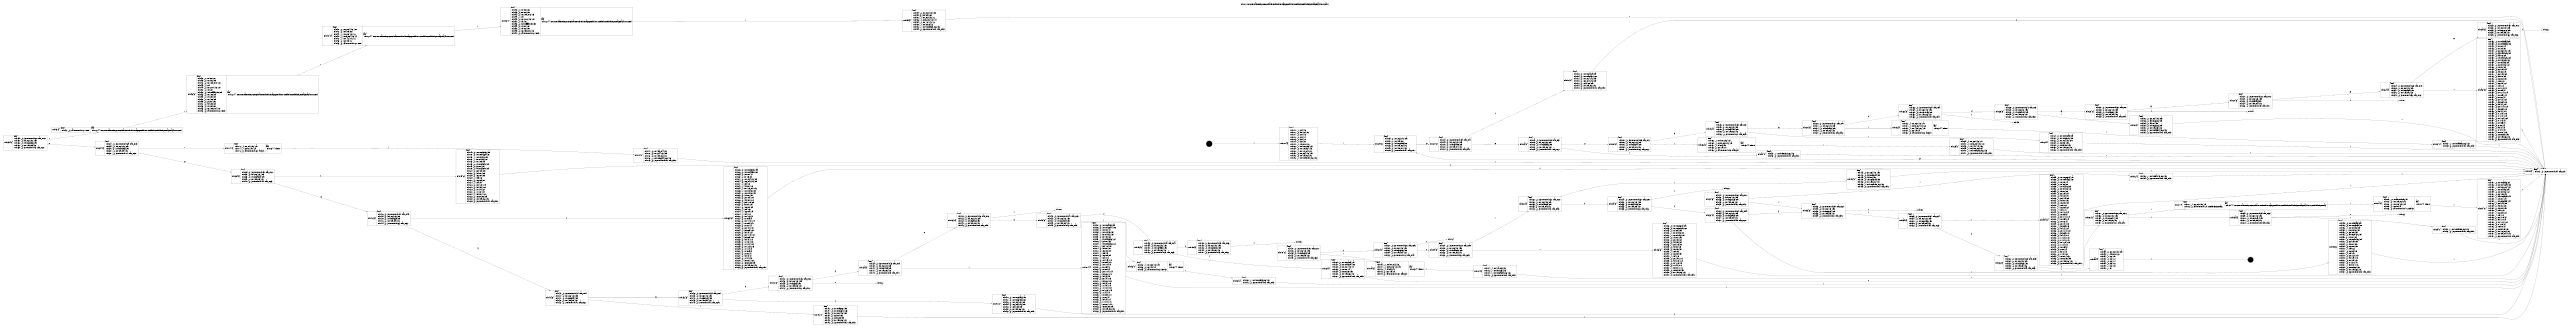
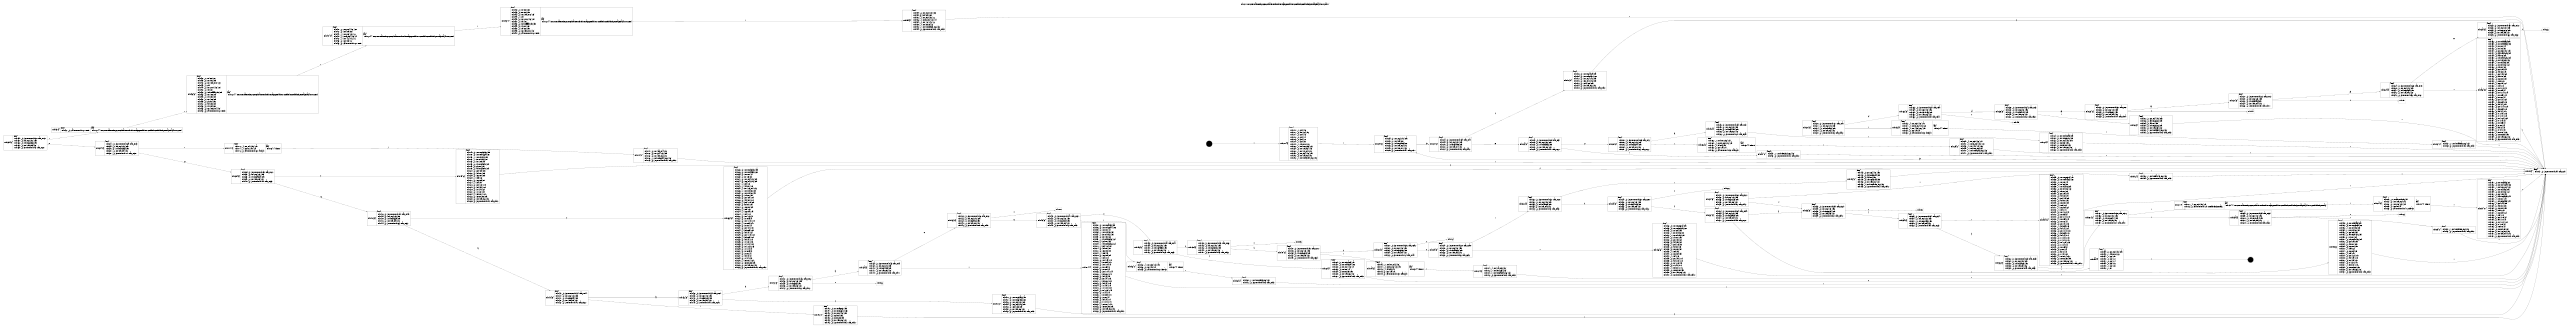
edge "0x4012f6 [22]" -> "0x40130c [25]": removed, label "25"
edge "0x4014ce [25]" -> "0x4014e7 [25]": added, label "9"
